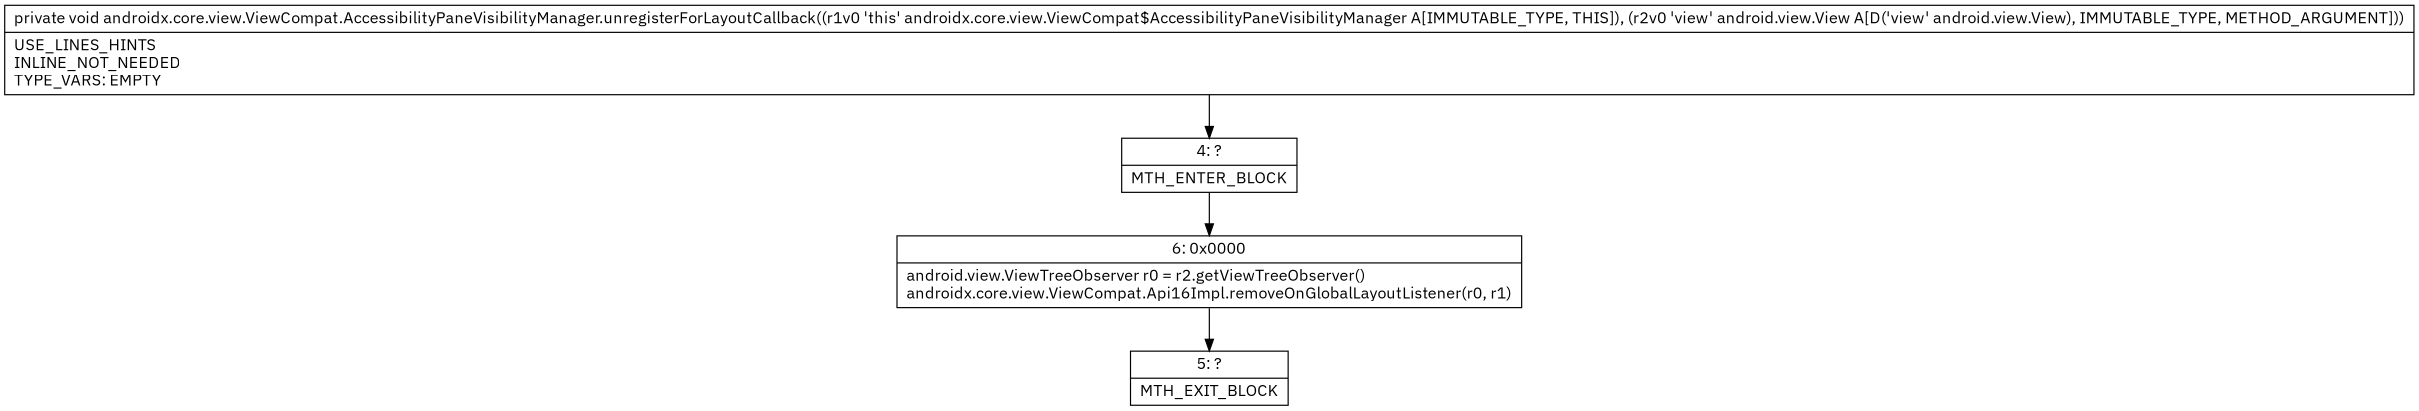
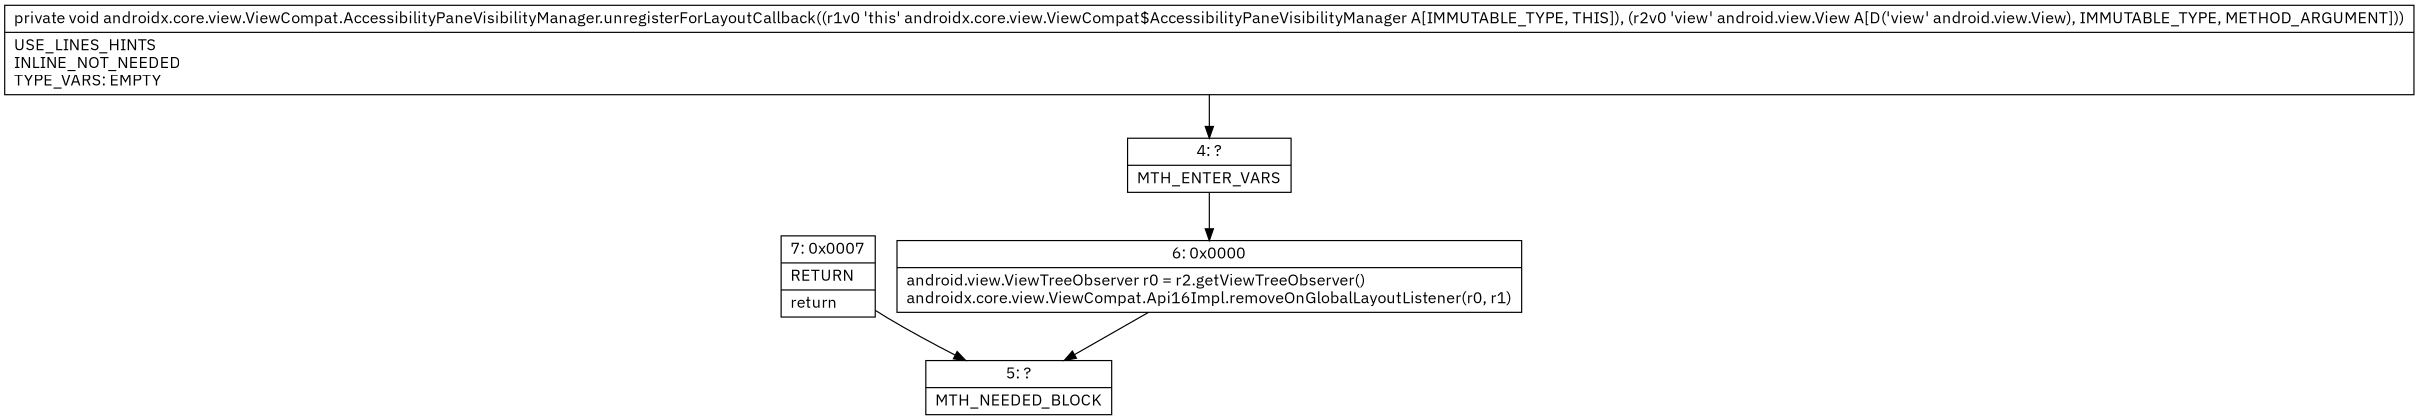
node "4: ?": text "MTH_ENTER_BLOCK" -> "MTH_ENTER_VARS"
node "7: 0x0007": added
node "5: ?": text "MTH_EXIT_BLOCK" -> "MTH_NEEDED_BLOCK"
